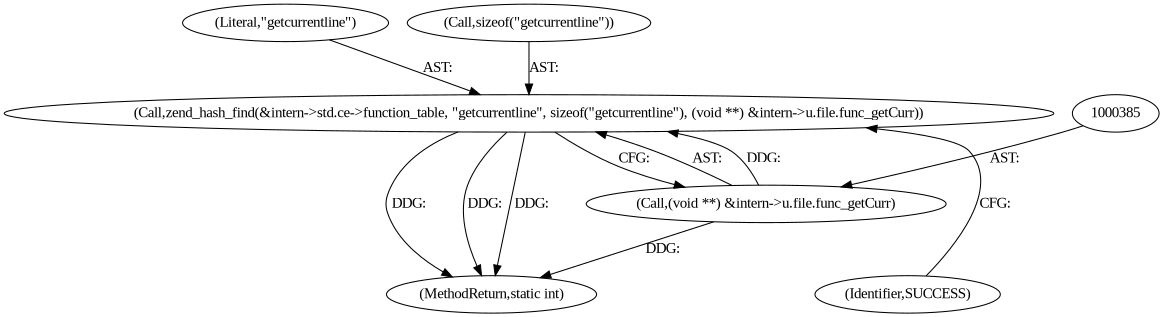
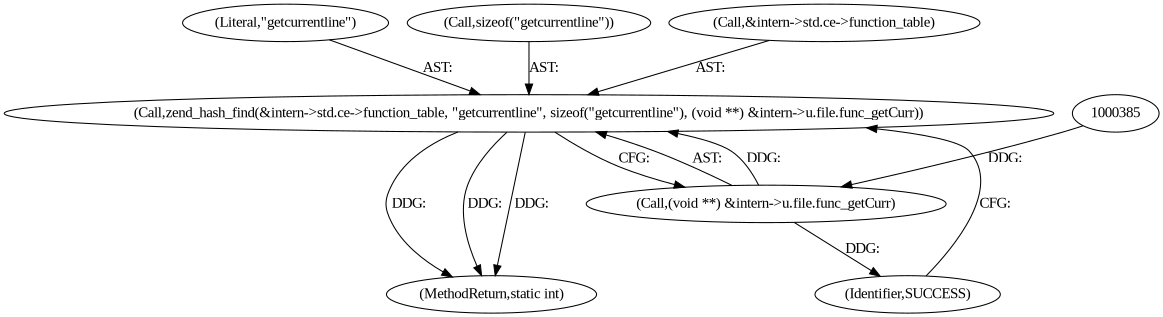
node "(Call,&intern->std.ce->function_table)": added
edge "1000385" -> "(Call,(void **) &intern->u.file.func_getCurr)": label "AST: " -> "DDG: "
edge "(Call,(void **) &intern->u.file.func_getCurr)" -> "(MethodReturn,static int)": now "(Call,(void **) &intern->u.file.func_getCurr)" -> "(Identifier,SUCCESS)"
